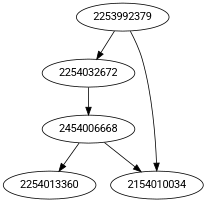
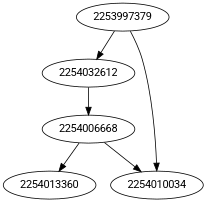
node "2253992379": label "2253992379" -> "2253997379"
node "2254032672": label "2254032672" -> "2254032612"
node "2454006668": label "2454006668" -> "2254006668"
node "2154010034": label "2154010034" -> "2254010034"
